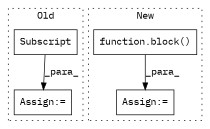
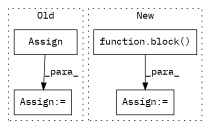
node "Subscript": label "Subscript" -> "Assign"
